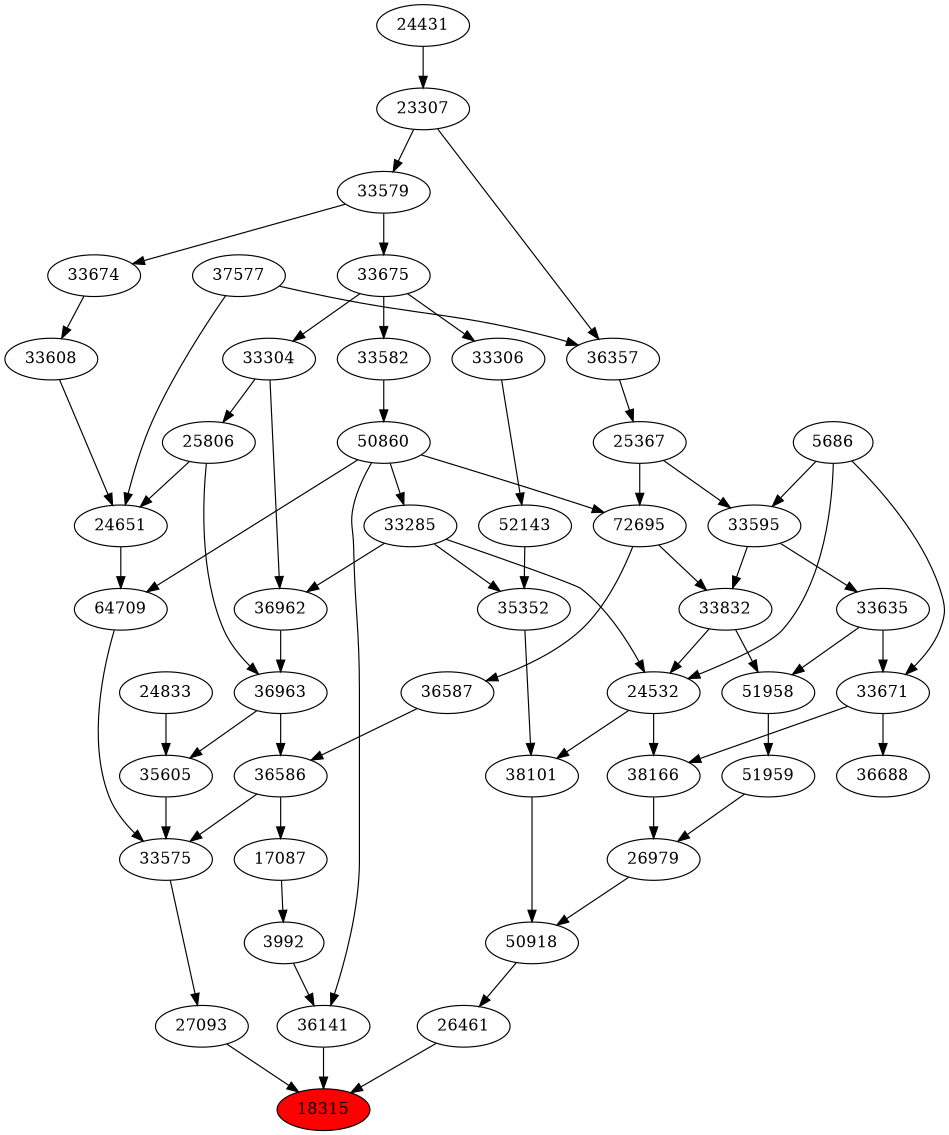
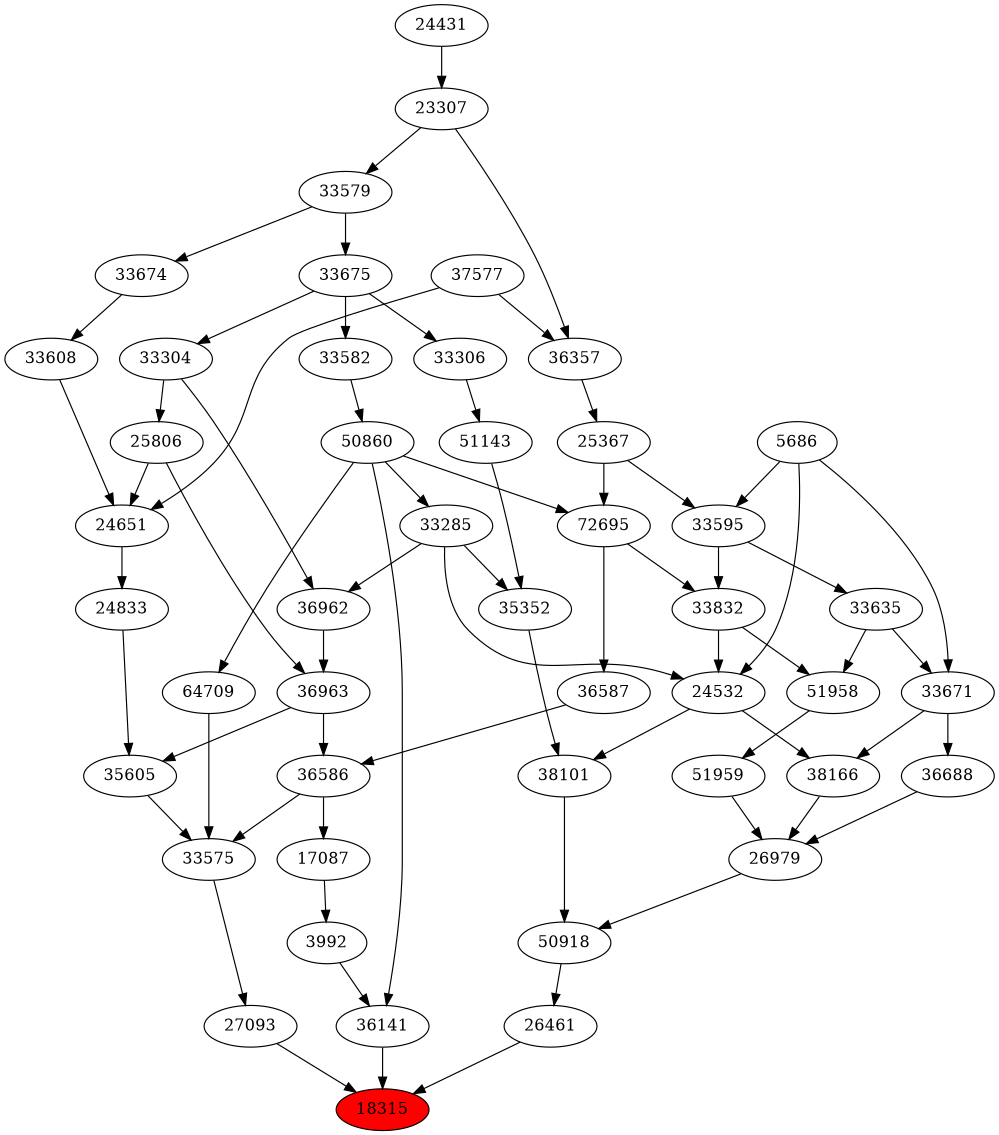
node "52143": label "52143" -> "51143"
edge "24651" -> "64709": now "24651" -> "24833"
edge "36688" -> "26979": added
